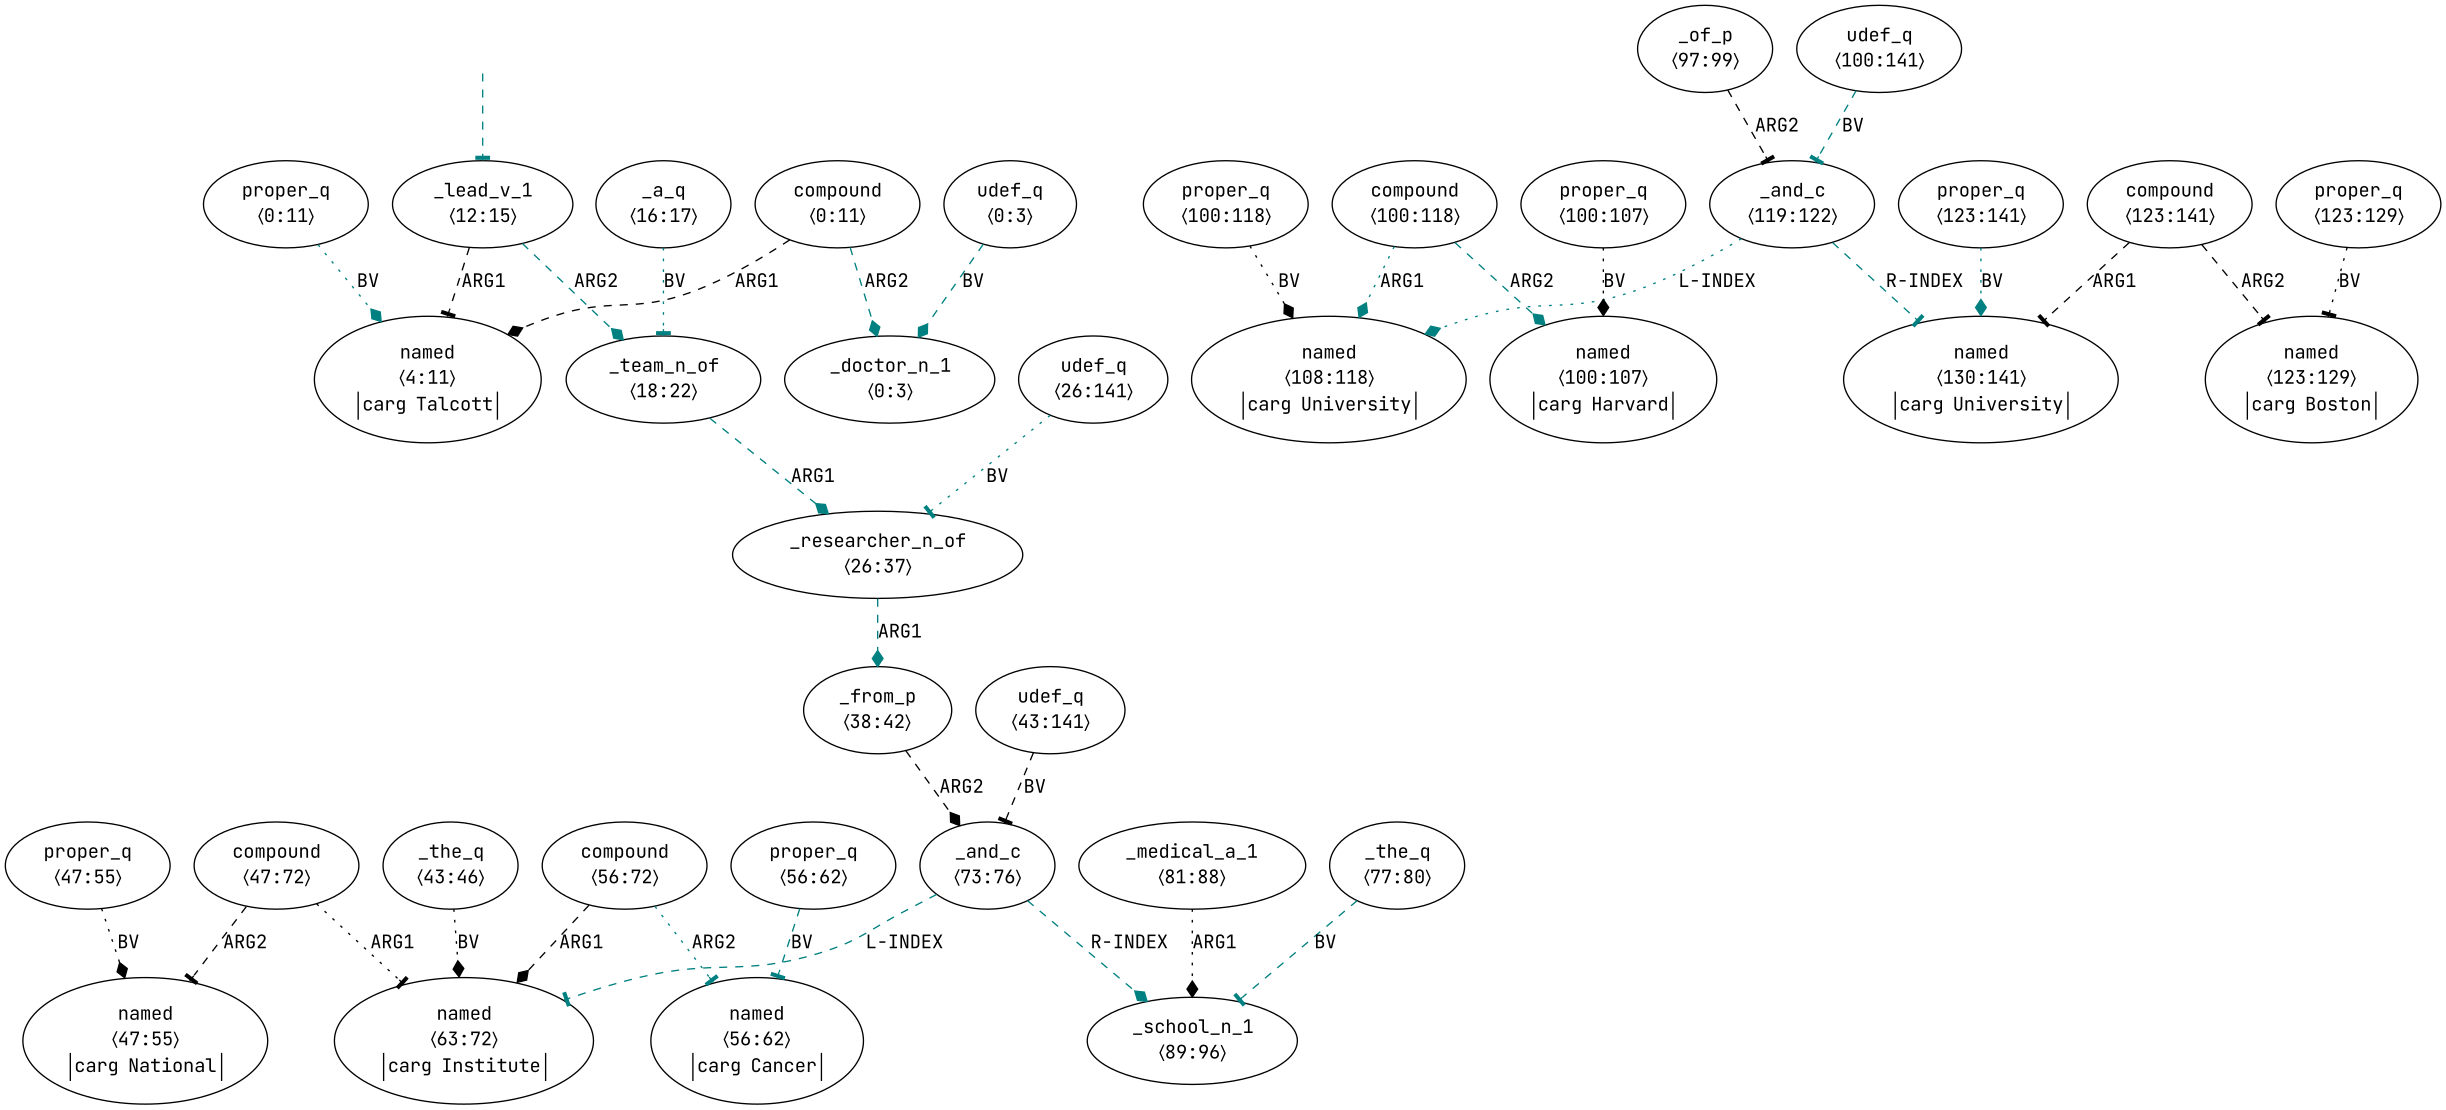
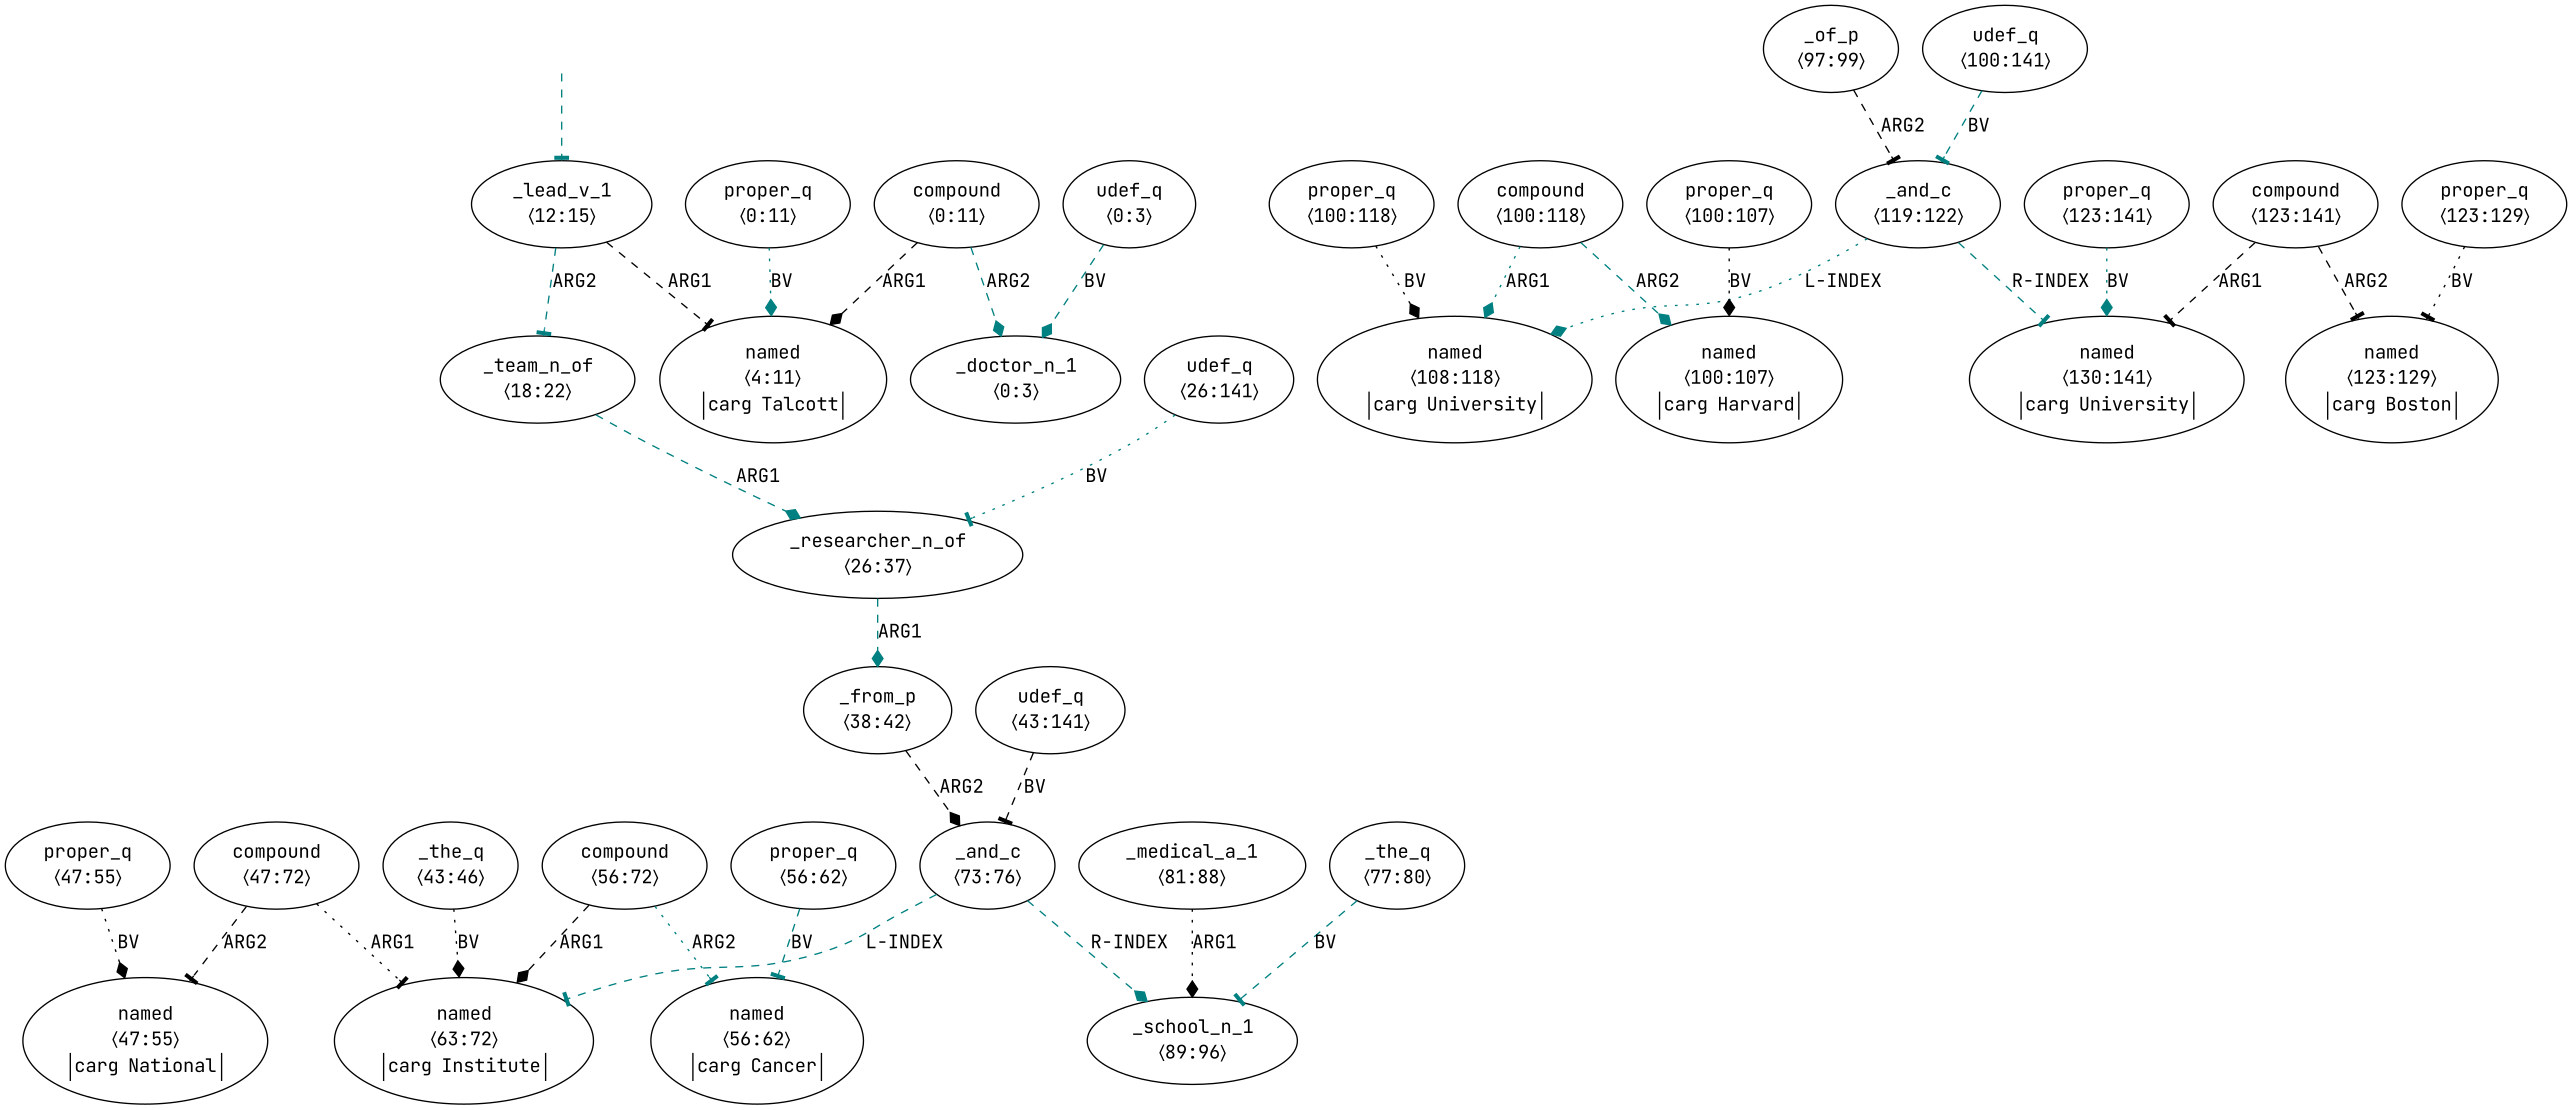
node "_a_q": removed
edge "_lead_v_1" -> "_team_n_of": arrowhead diamond -> tee
